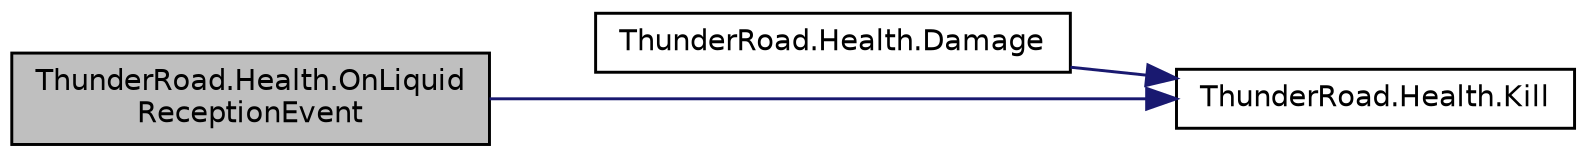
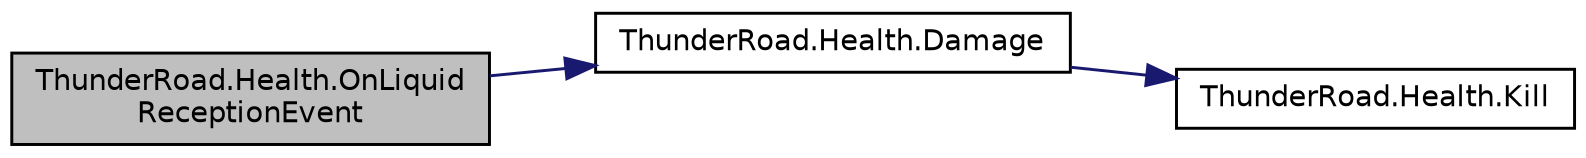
edge "ThunderRoad.Health.OnLiquid ReceptionEvent" -> "ThunderRoad.Health.Kill": now "ThunderRoad.Health.OnLiquid ReceptionEvent" -> "ThunderRoad.Health.Damage"
